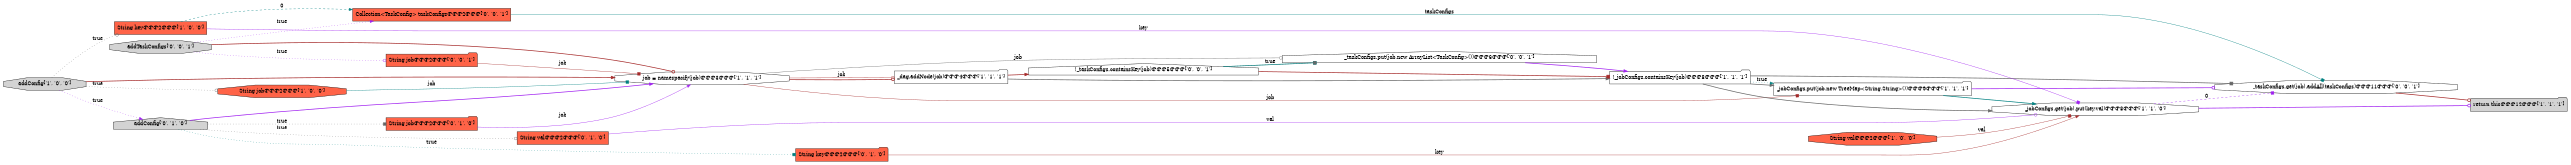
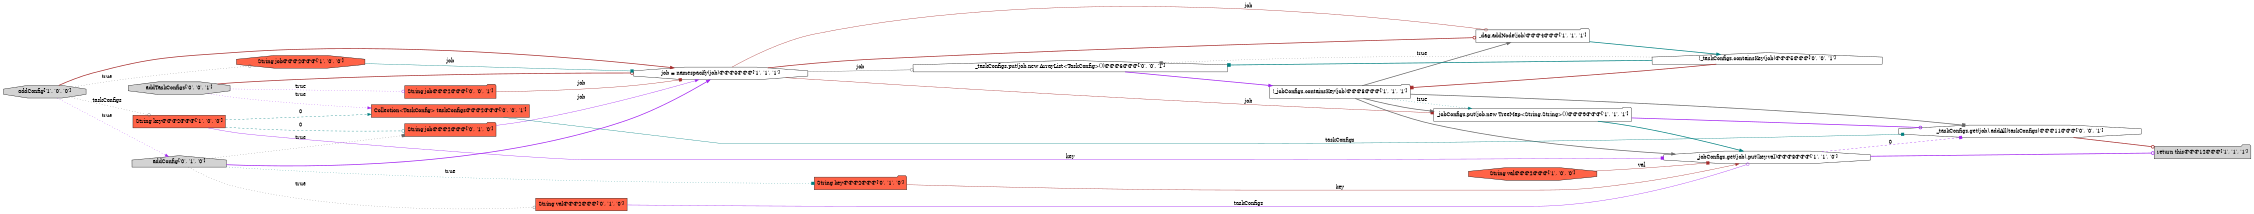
edge "addConfig['1', '0', '0']" -> "String key@@@2@@@['1', '0', '0']": label "true" -> "taskConfigs"
edge "_dag.addNode(job)@@@4@@@['1', '1', '1']" -> "!_taskConfigs.containsKey(job)@@@5@@@['0', '0', '1']": color brown -> teal
edge "_dag.addNode(job)@@@4@@@['1', '1', '1']" -> "!_jobConfigs.containsKey(job)@@@8@@@['1', '1', '1']": reversed
edge "String val@@@2@@@['0', '1', '0']" -> "_jobConfigs.get(job).put(key,val)@@@8@@@['1', '1', '0']": label "val" -> "taskConfigs"
edge "String key@@@2@@@['1', '0', '0']" -> "String job@@@2@@@['0', '1', '0']": added, label "0"
